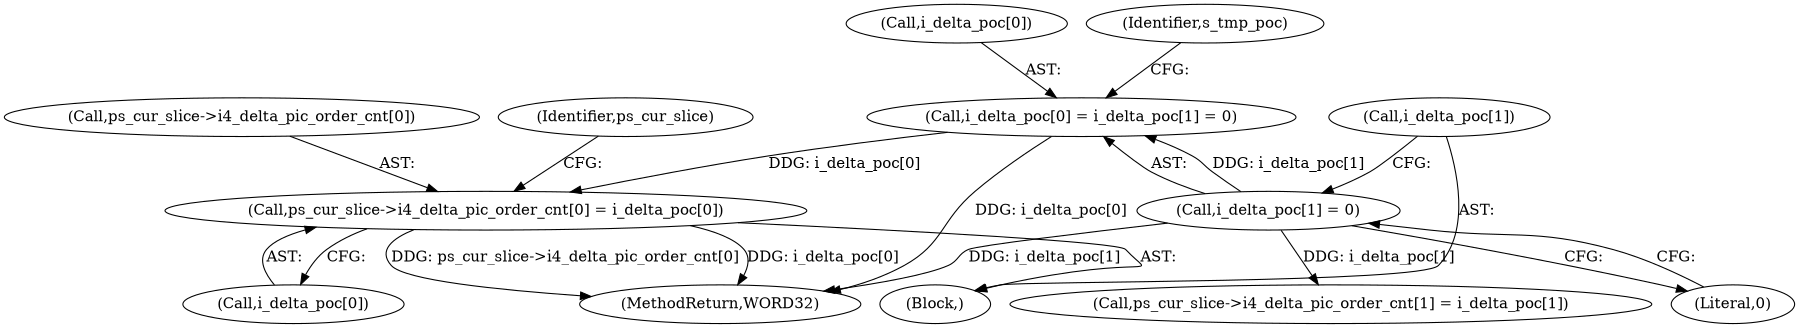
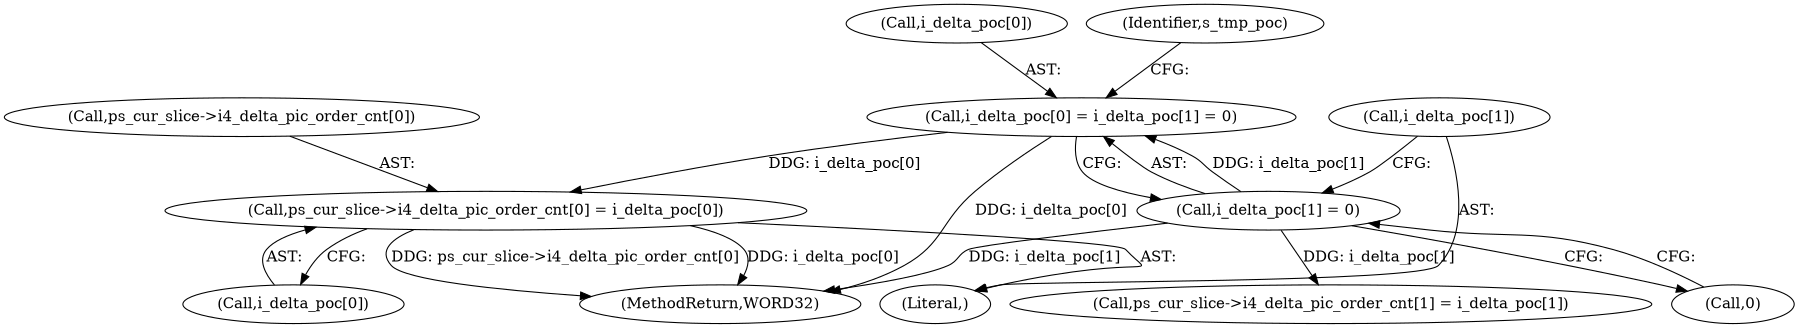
node "(Identifier,ps_cur_slice)": removed
edge "(Call,i_delta_poc[0] = i_delta_poc[1] = 0)" -> "(Call,i_delta_poc[1] = 0)": added, label "CFG:"
node "(Block,)": label "(Block,)" -> "(Literal,)"
node "(Literal,0)": label "(Literal,0)" -> "(Call,0)"
